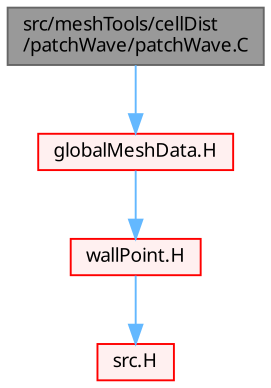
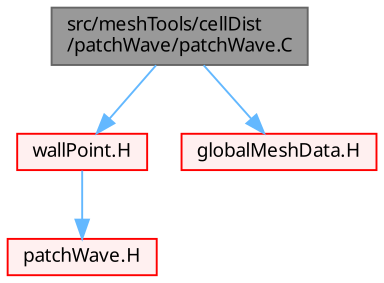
edge "globalMeshData.H" -> "wallPoint.H": now "src/meshTools/cellDist /patchWave/patchWave.C" -> "wallPoint.H"
node "src.H": label "src.H" -> "patchWave.H"
